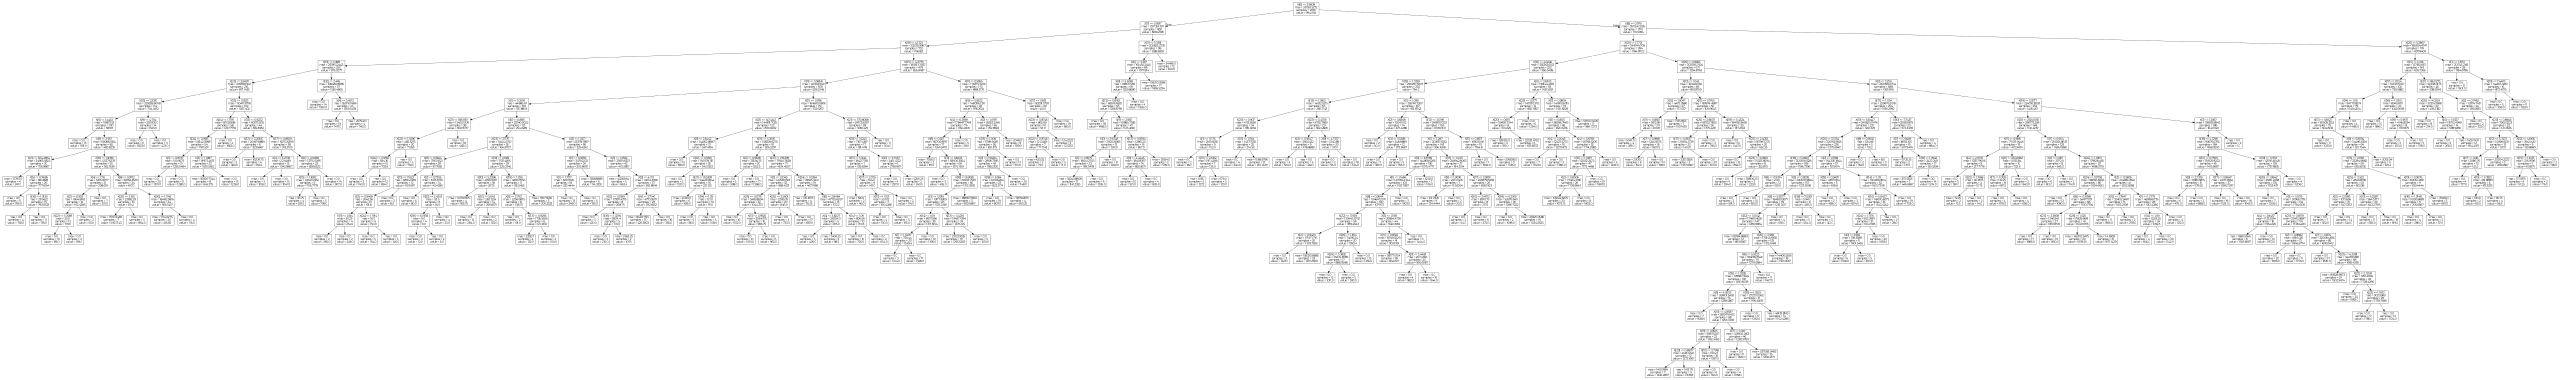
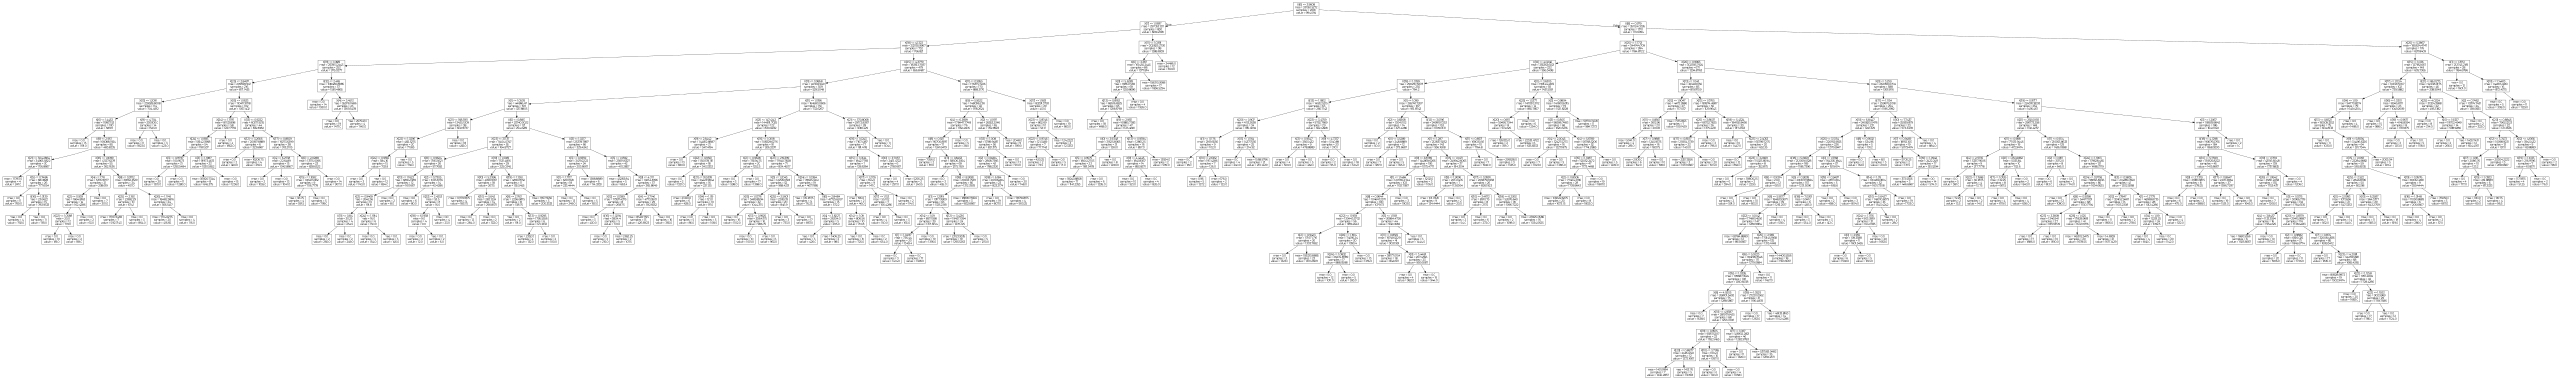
edge "X[6] <= 2.8484 mse = 47725.6267 samples = 15 value = 572.2" -> "X[14] <= 1.09 mse = 806.56 samples = 10 value = 710.8": now "mse = 196.0 samples = 2 value = 46.0" -> "X[14] <= 1.09 mse = 806.56 samples = 10 value = 710.8"
